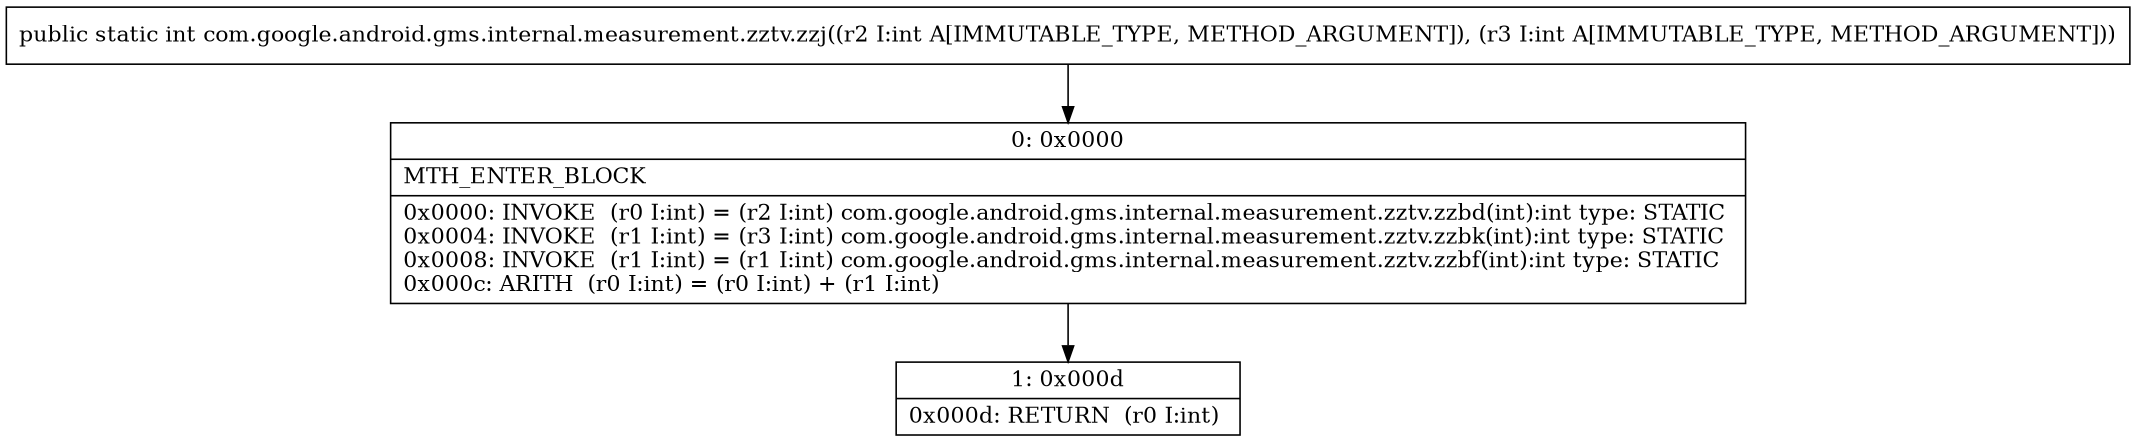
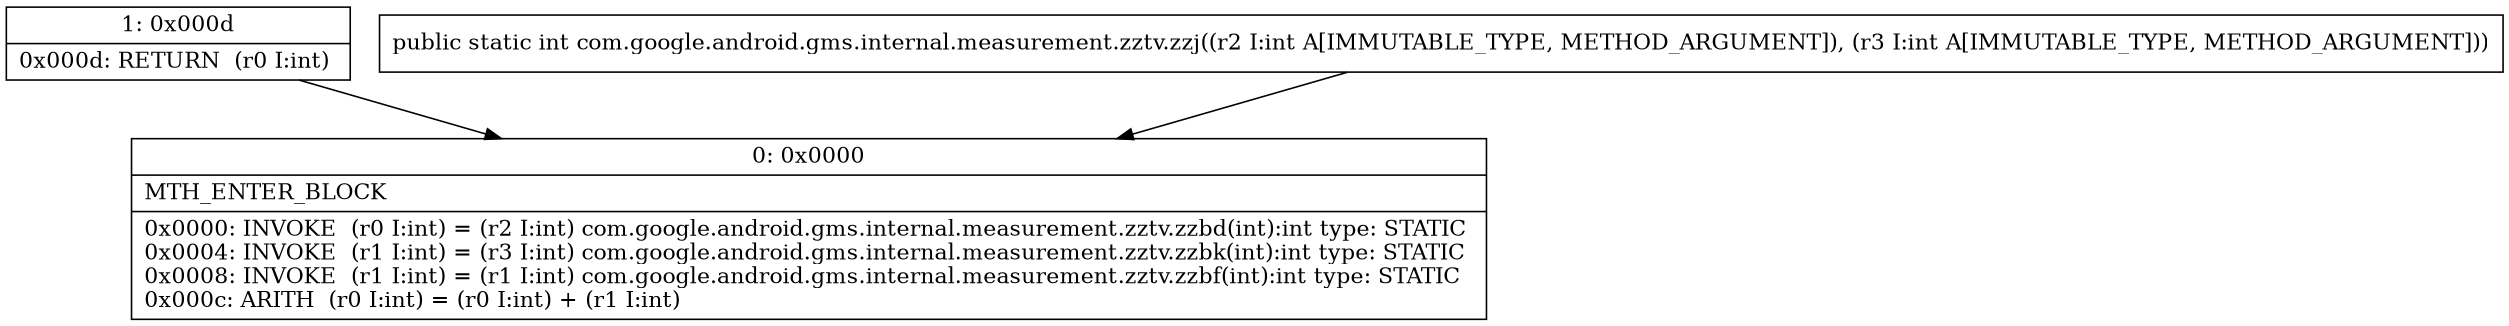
edge "0: 0x0000" -> "1: 0x000d": reversed
